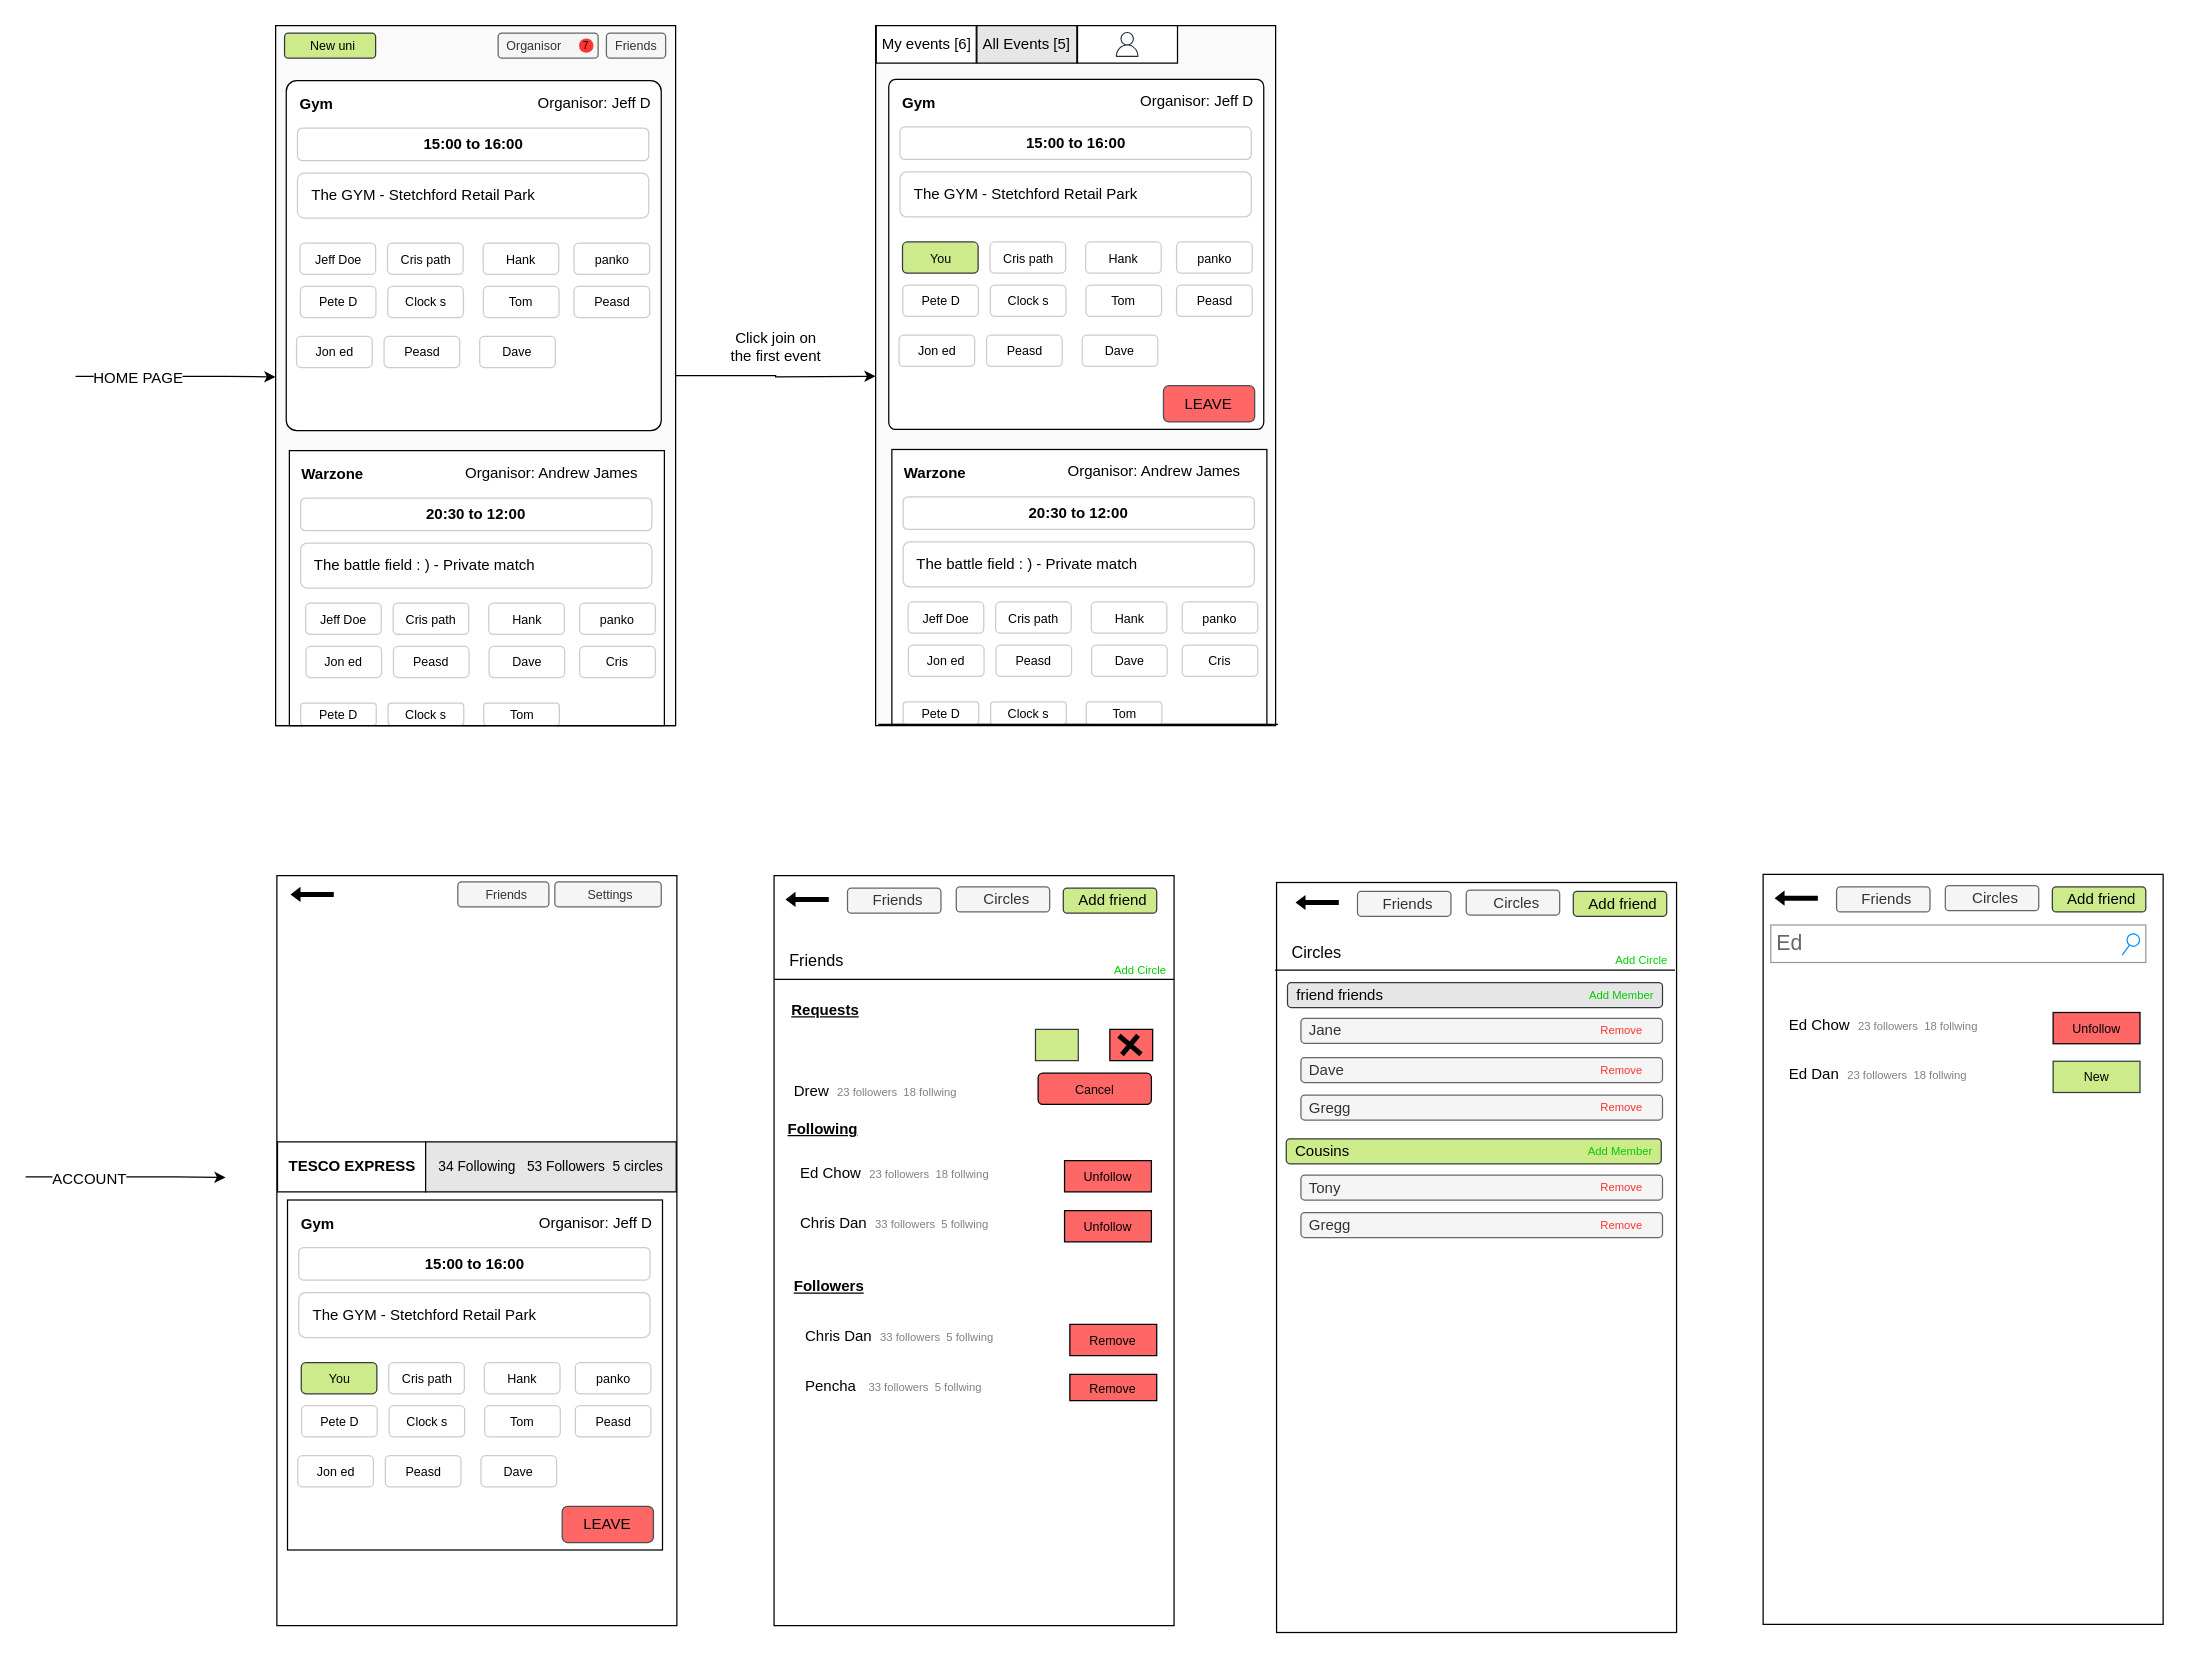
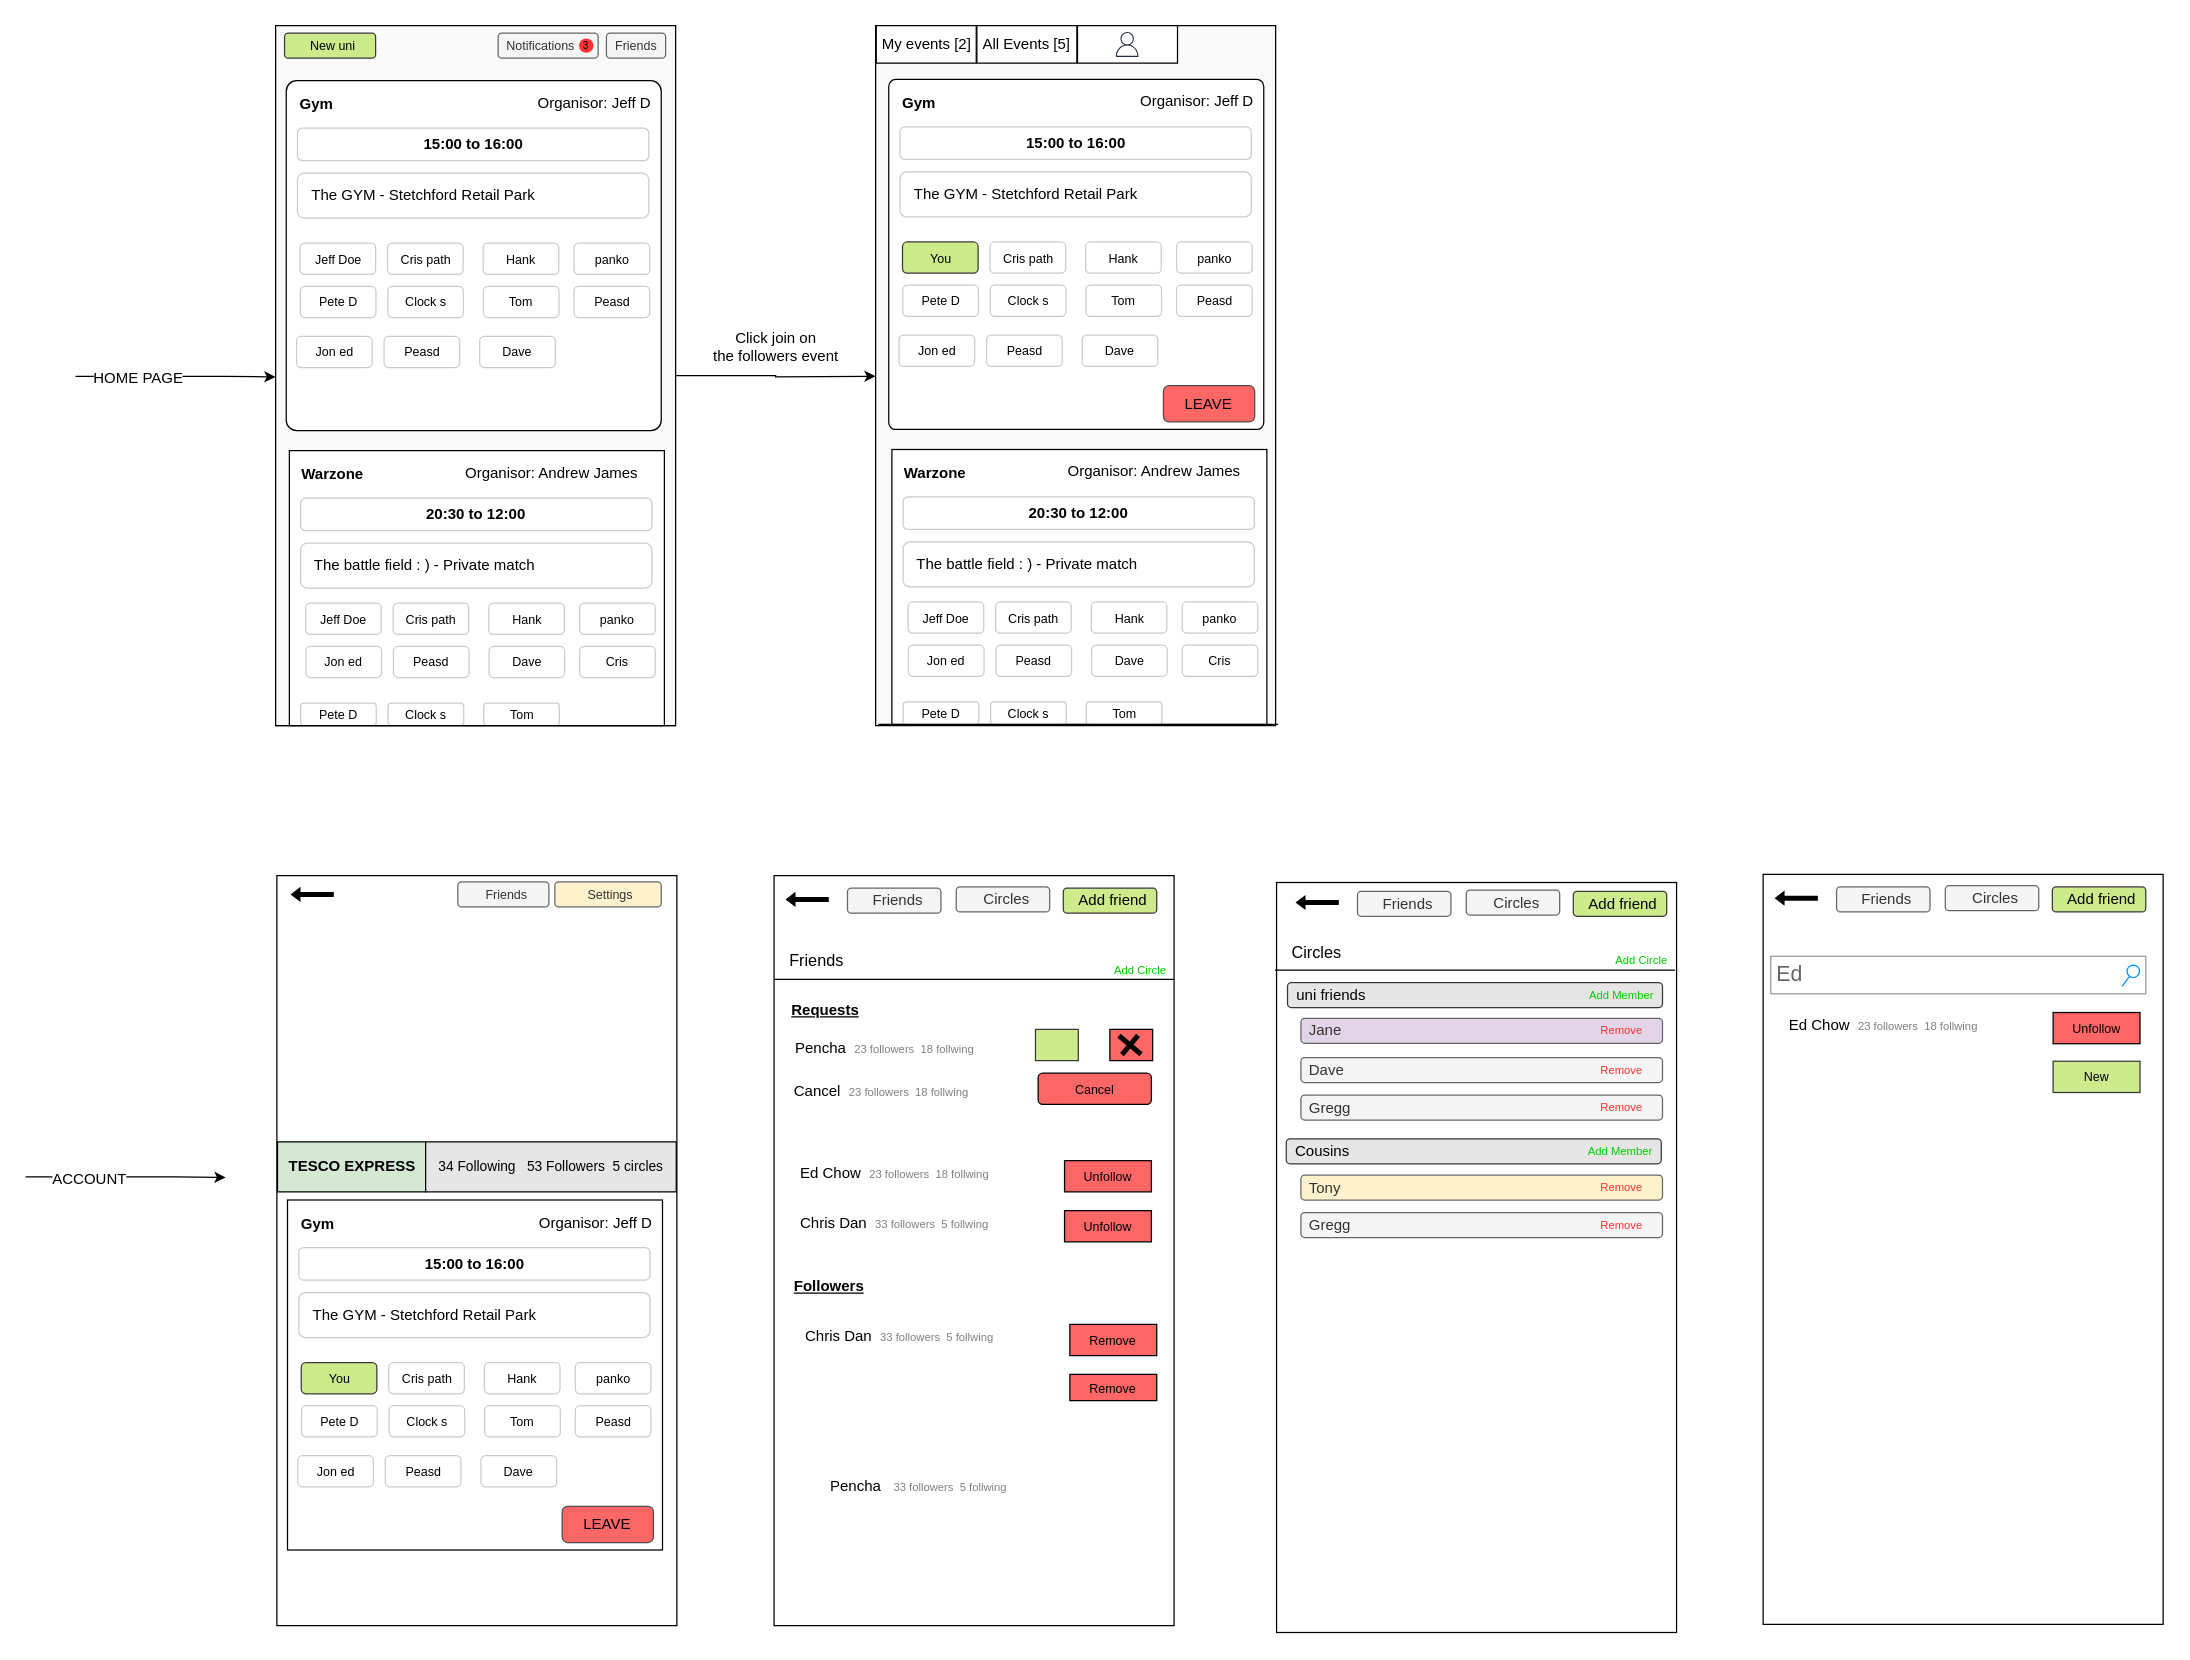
node "7": label "7" -> "3"
node "My events [6]": label "My events [6]" -> "My events [2]"
node "All Events [5]": fillcolor #e6e6e6 -> #ffffff
node "Organisor": label "Organisor" -> "Notifications"
node "Click join on the first event": label "Click join on the first event" -> "Click join on the followers event"
node "Settings": fillcolor #f5f5f5 -> #fff2cc
node "Ed": moved (1958, 944) -> (1958, 975)
node "friend friends": label "friend friends" -> "uni friends"
node "Jane": fillcolor #f5f5f5 -> #e1d5e7
node "Pencha 23 followers 18 follwing": added
node "Ed Dan 23 followers 18 follwing": removed
node "Drew 23 followers 18 follwing": label "Drew 23 followers 18 follwing" -> "Cancel 23 followers 18 follwing"
node "Following": removed
node "Cousins": fillcolor #cdeb8b -> #e6e6e6
node "TESCO EXPRESS": fillcolor #ffffff -> #d5e8d4
node "Tony": fillcolor #f5f5f5 -> #fff2cc
node "Pencha 33 followers 5 follwing": moved (924, 1387) -> (949, 1487)
